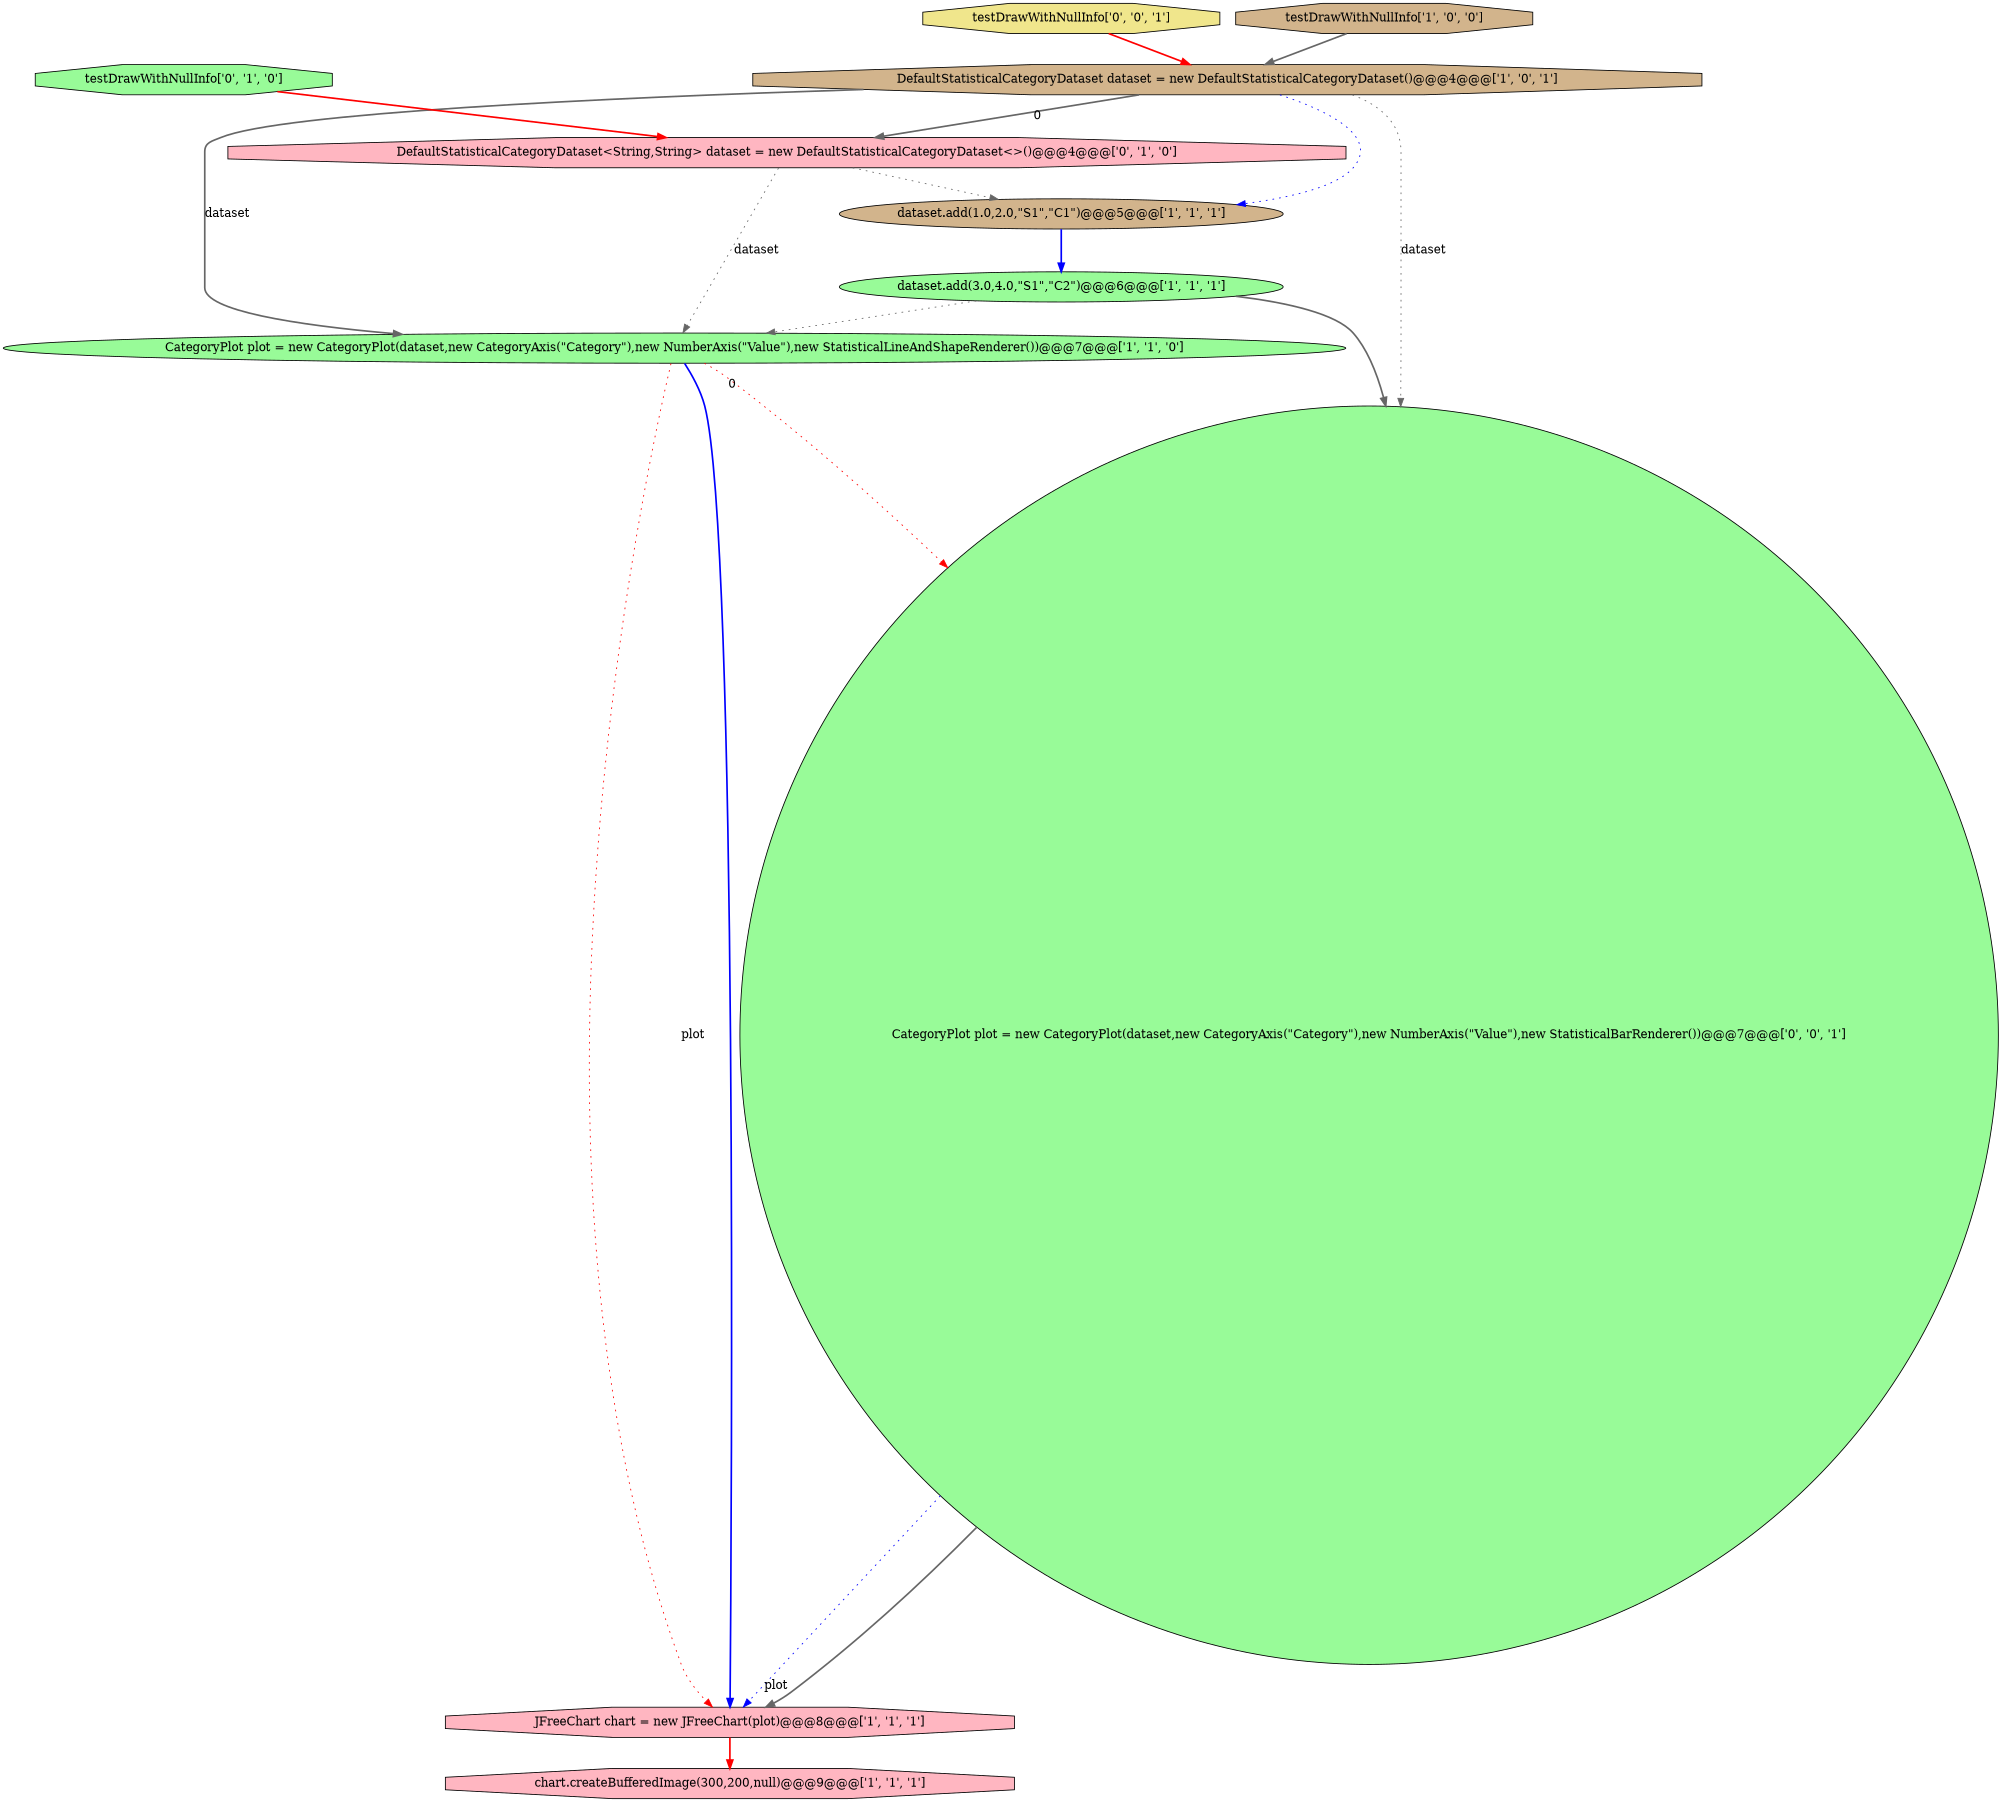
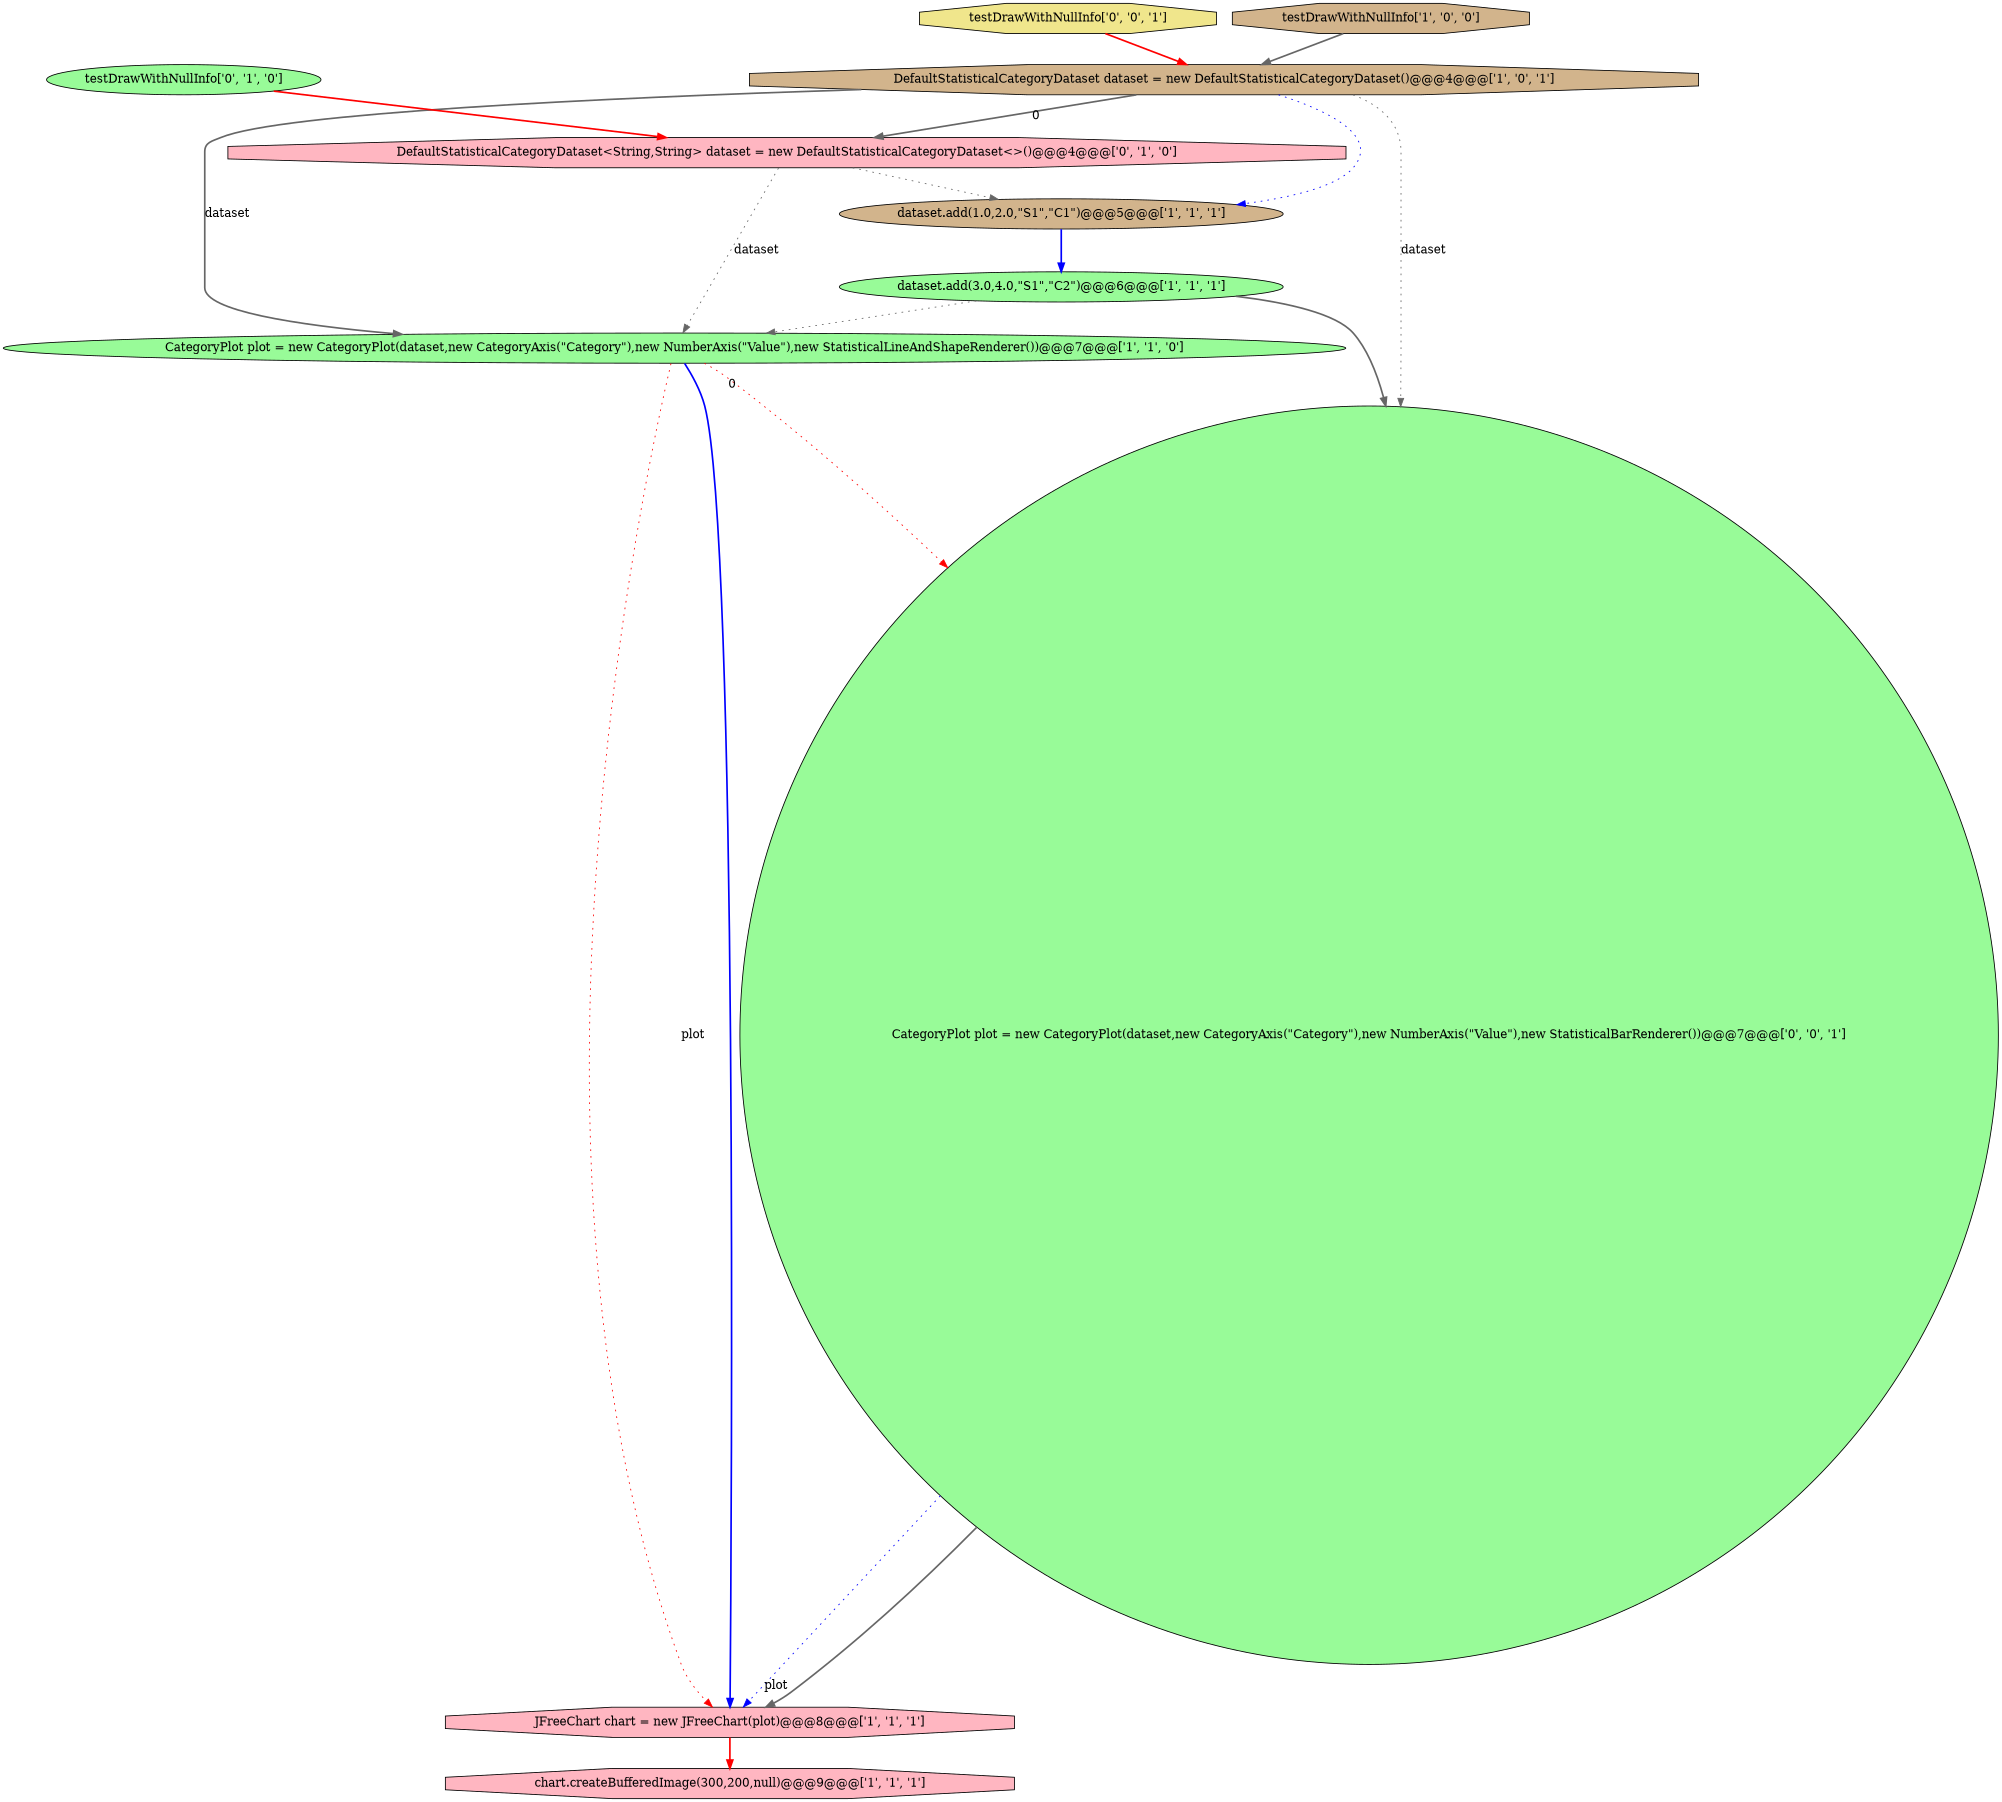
node "testDrawWithNullInfo['0', '1', '0']": shape octagon -> ellipse
